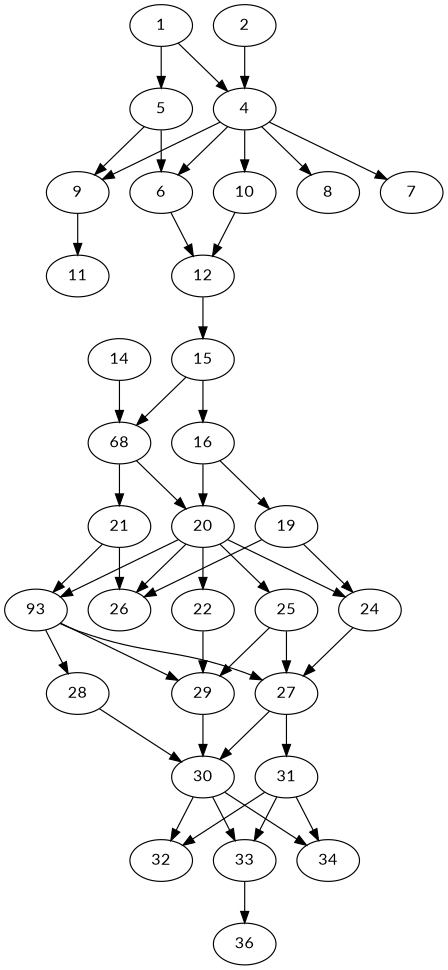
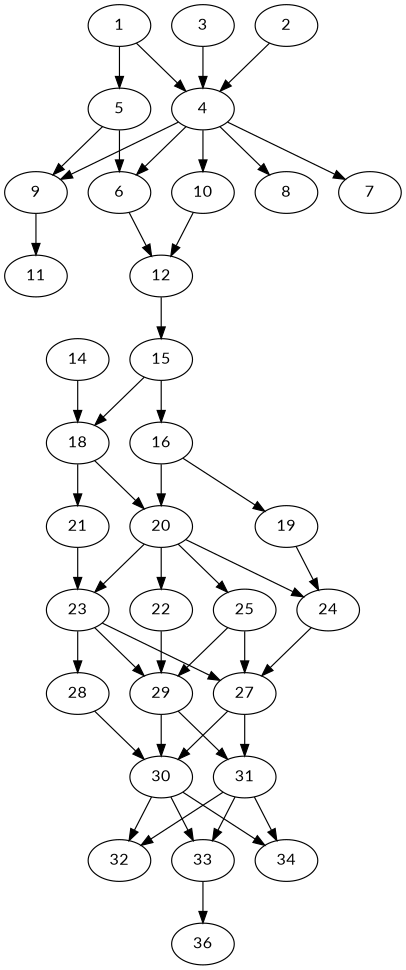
node "3": added
node "68": label "68" -> "18"
node "93": label "93" -> "23"
node "26": removed
edge "29" -> "31": added
